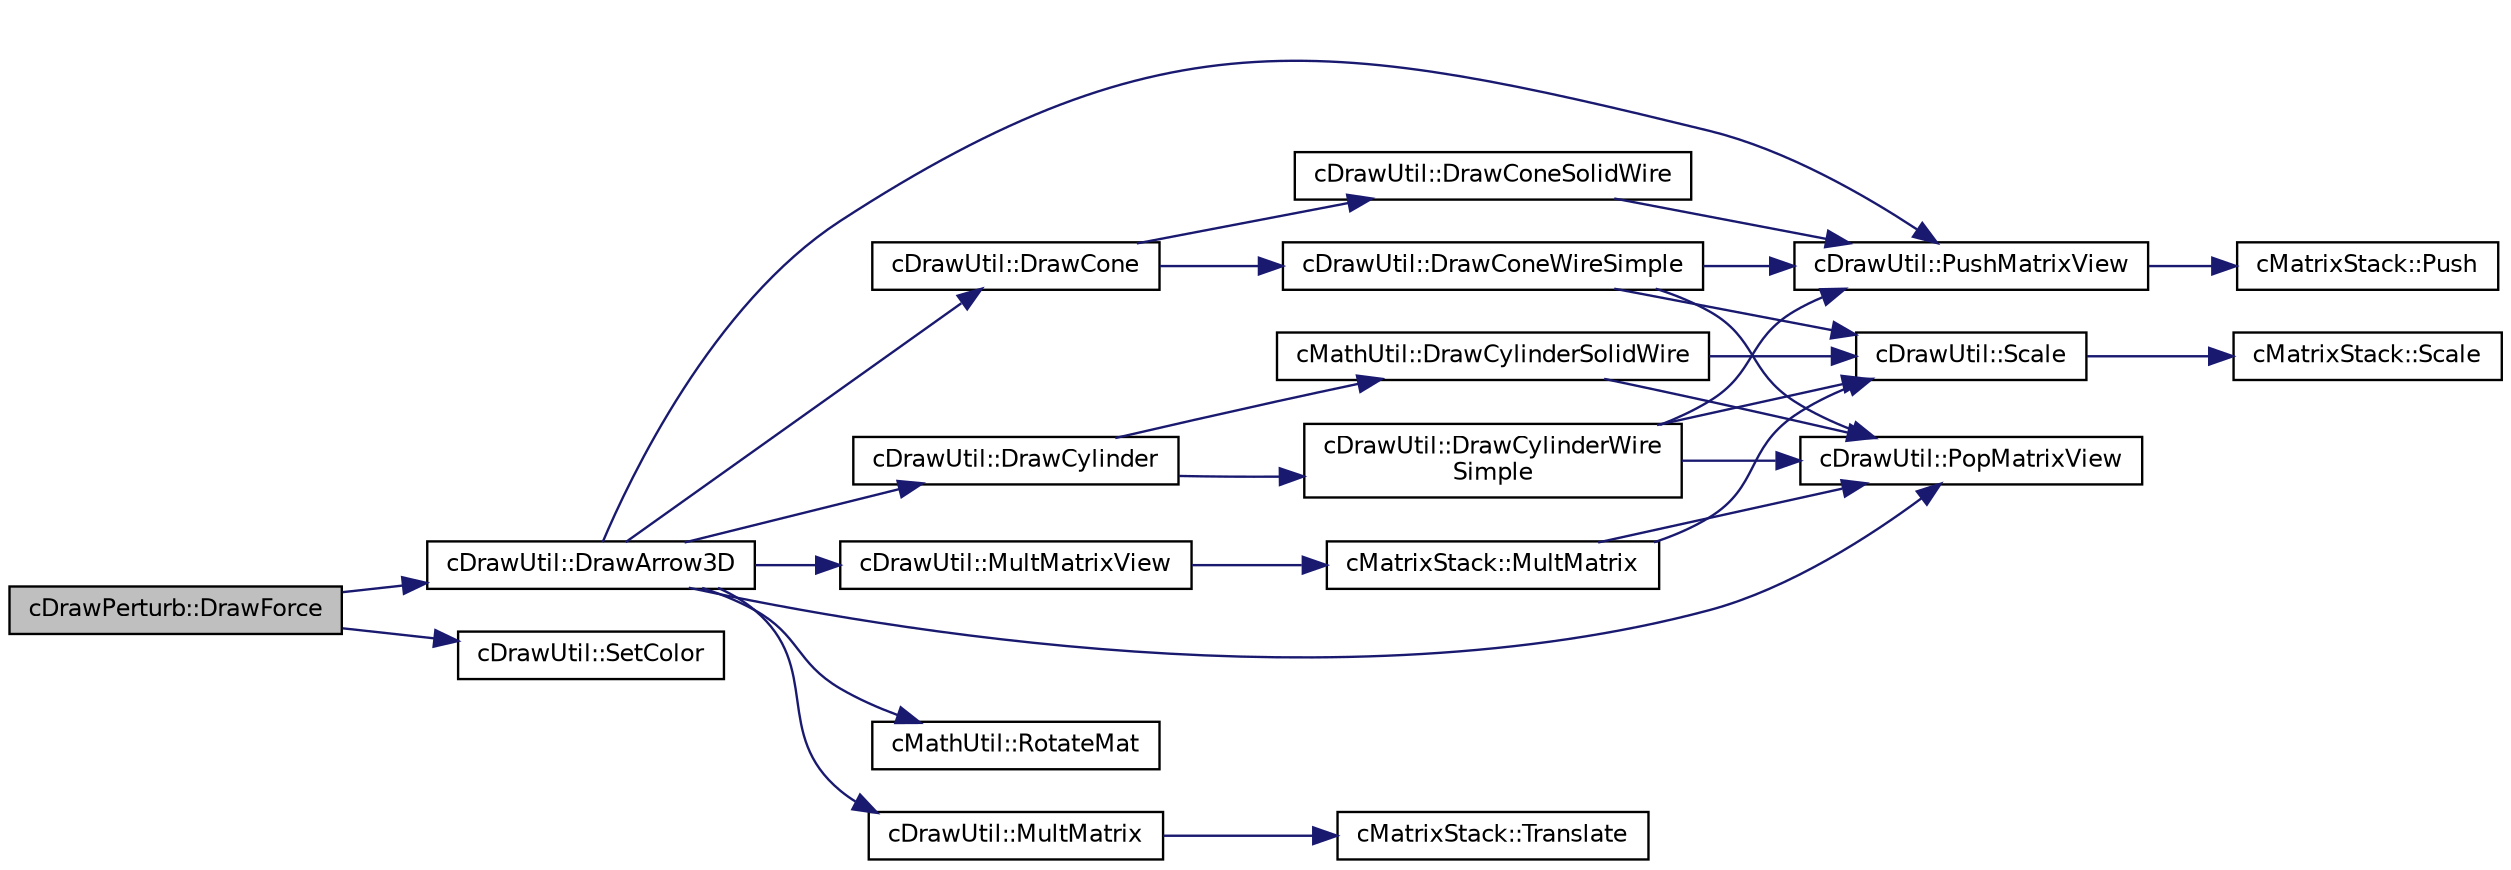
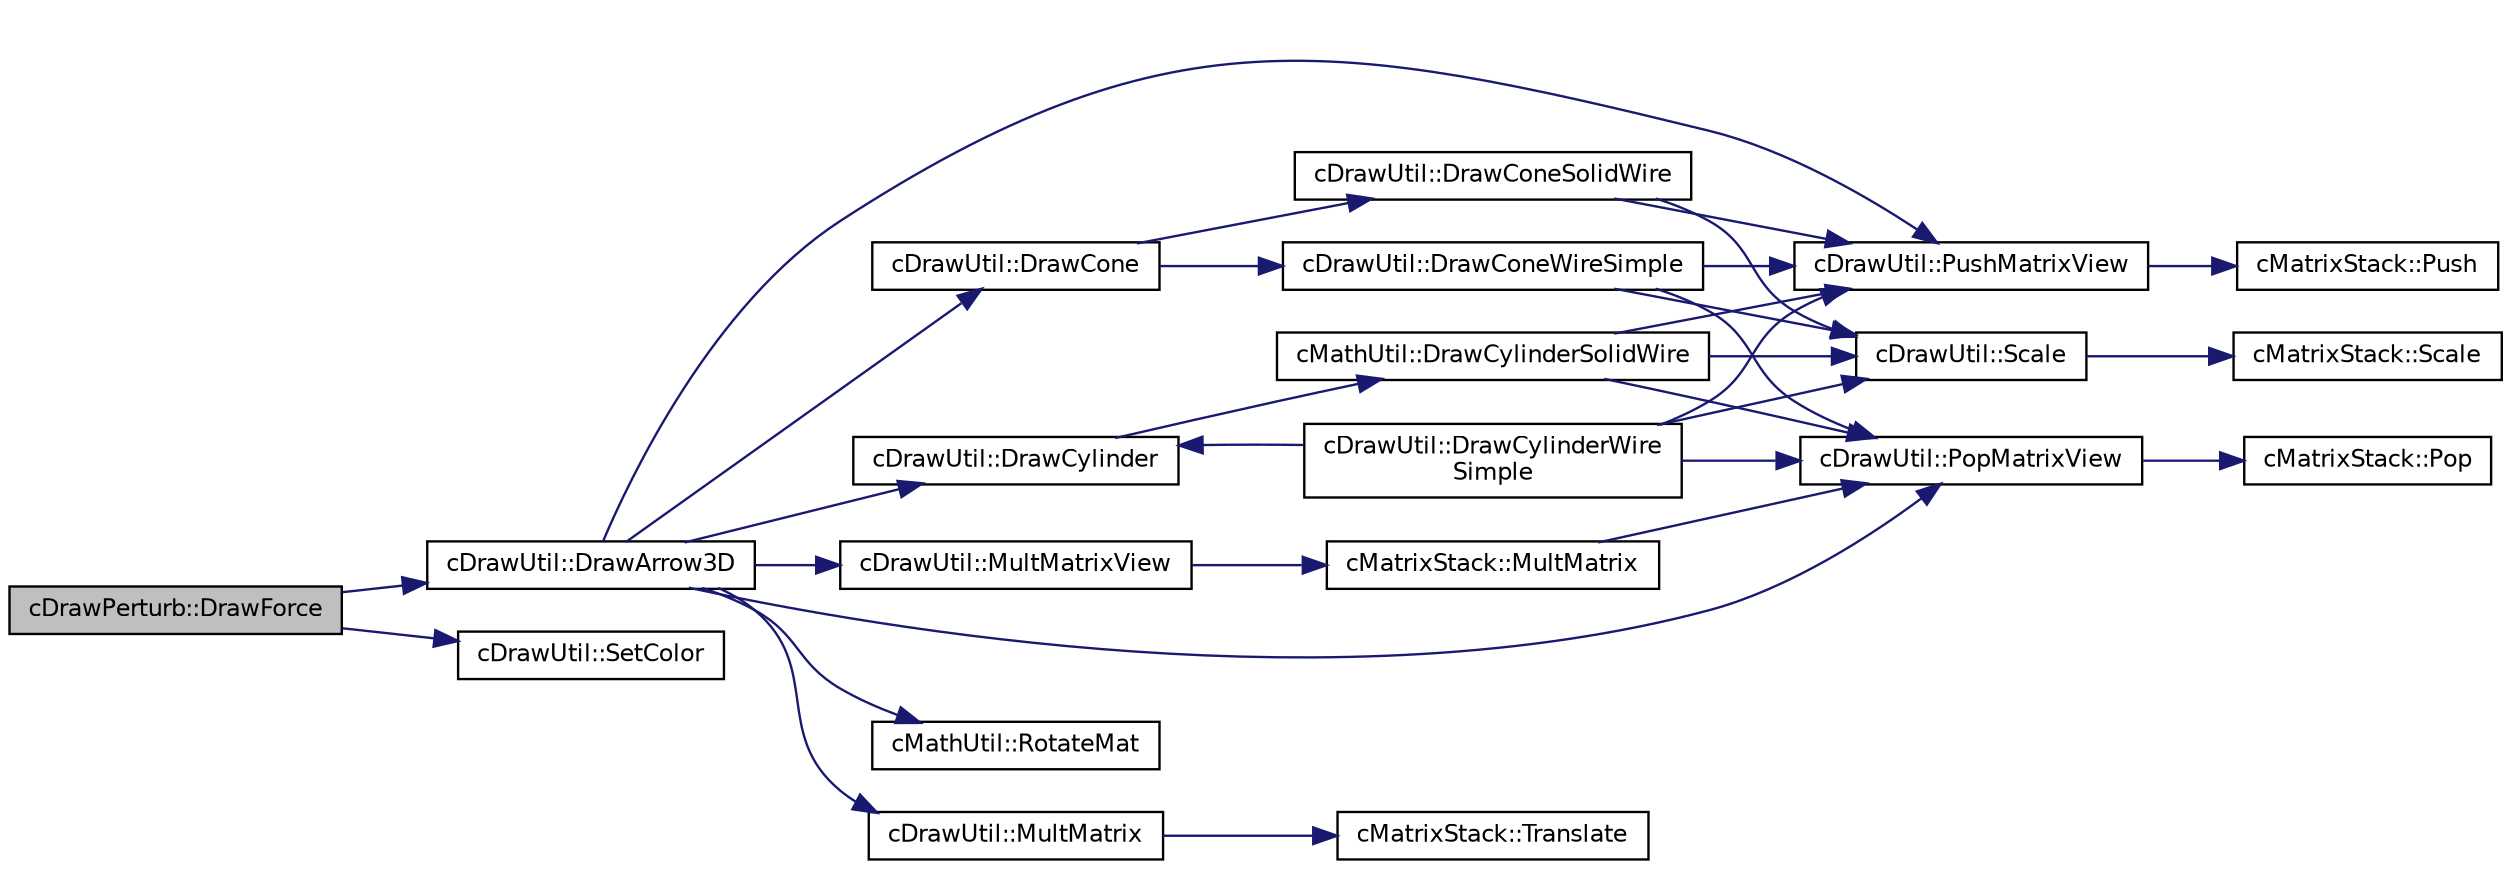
edge "cMathUtil::DrawCylinderSolidWire" -> "cDrawUtil::PushMatrixView": added
node "cMatrixStack::Pop": added
edge "cDrawUtil::DrawCylinder" -> "cDrawUtil::DrawCylinderWire Simple": reversed
edge "cMatrixStack::MultMatrix" -> "cDrawUtil::Scale": now "cDrawUtil::DrawConeSolidWire" -> "cDrawUtil::Scale"
